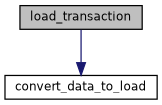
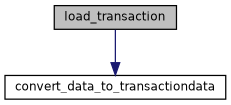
node "convert_data_to_load": label "convert_data_to_load" -> "convert_data_to_transactiondata"
